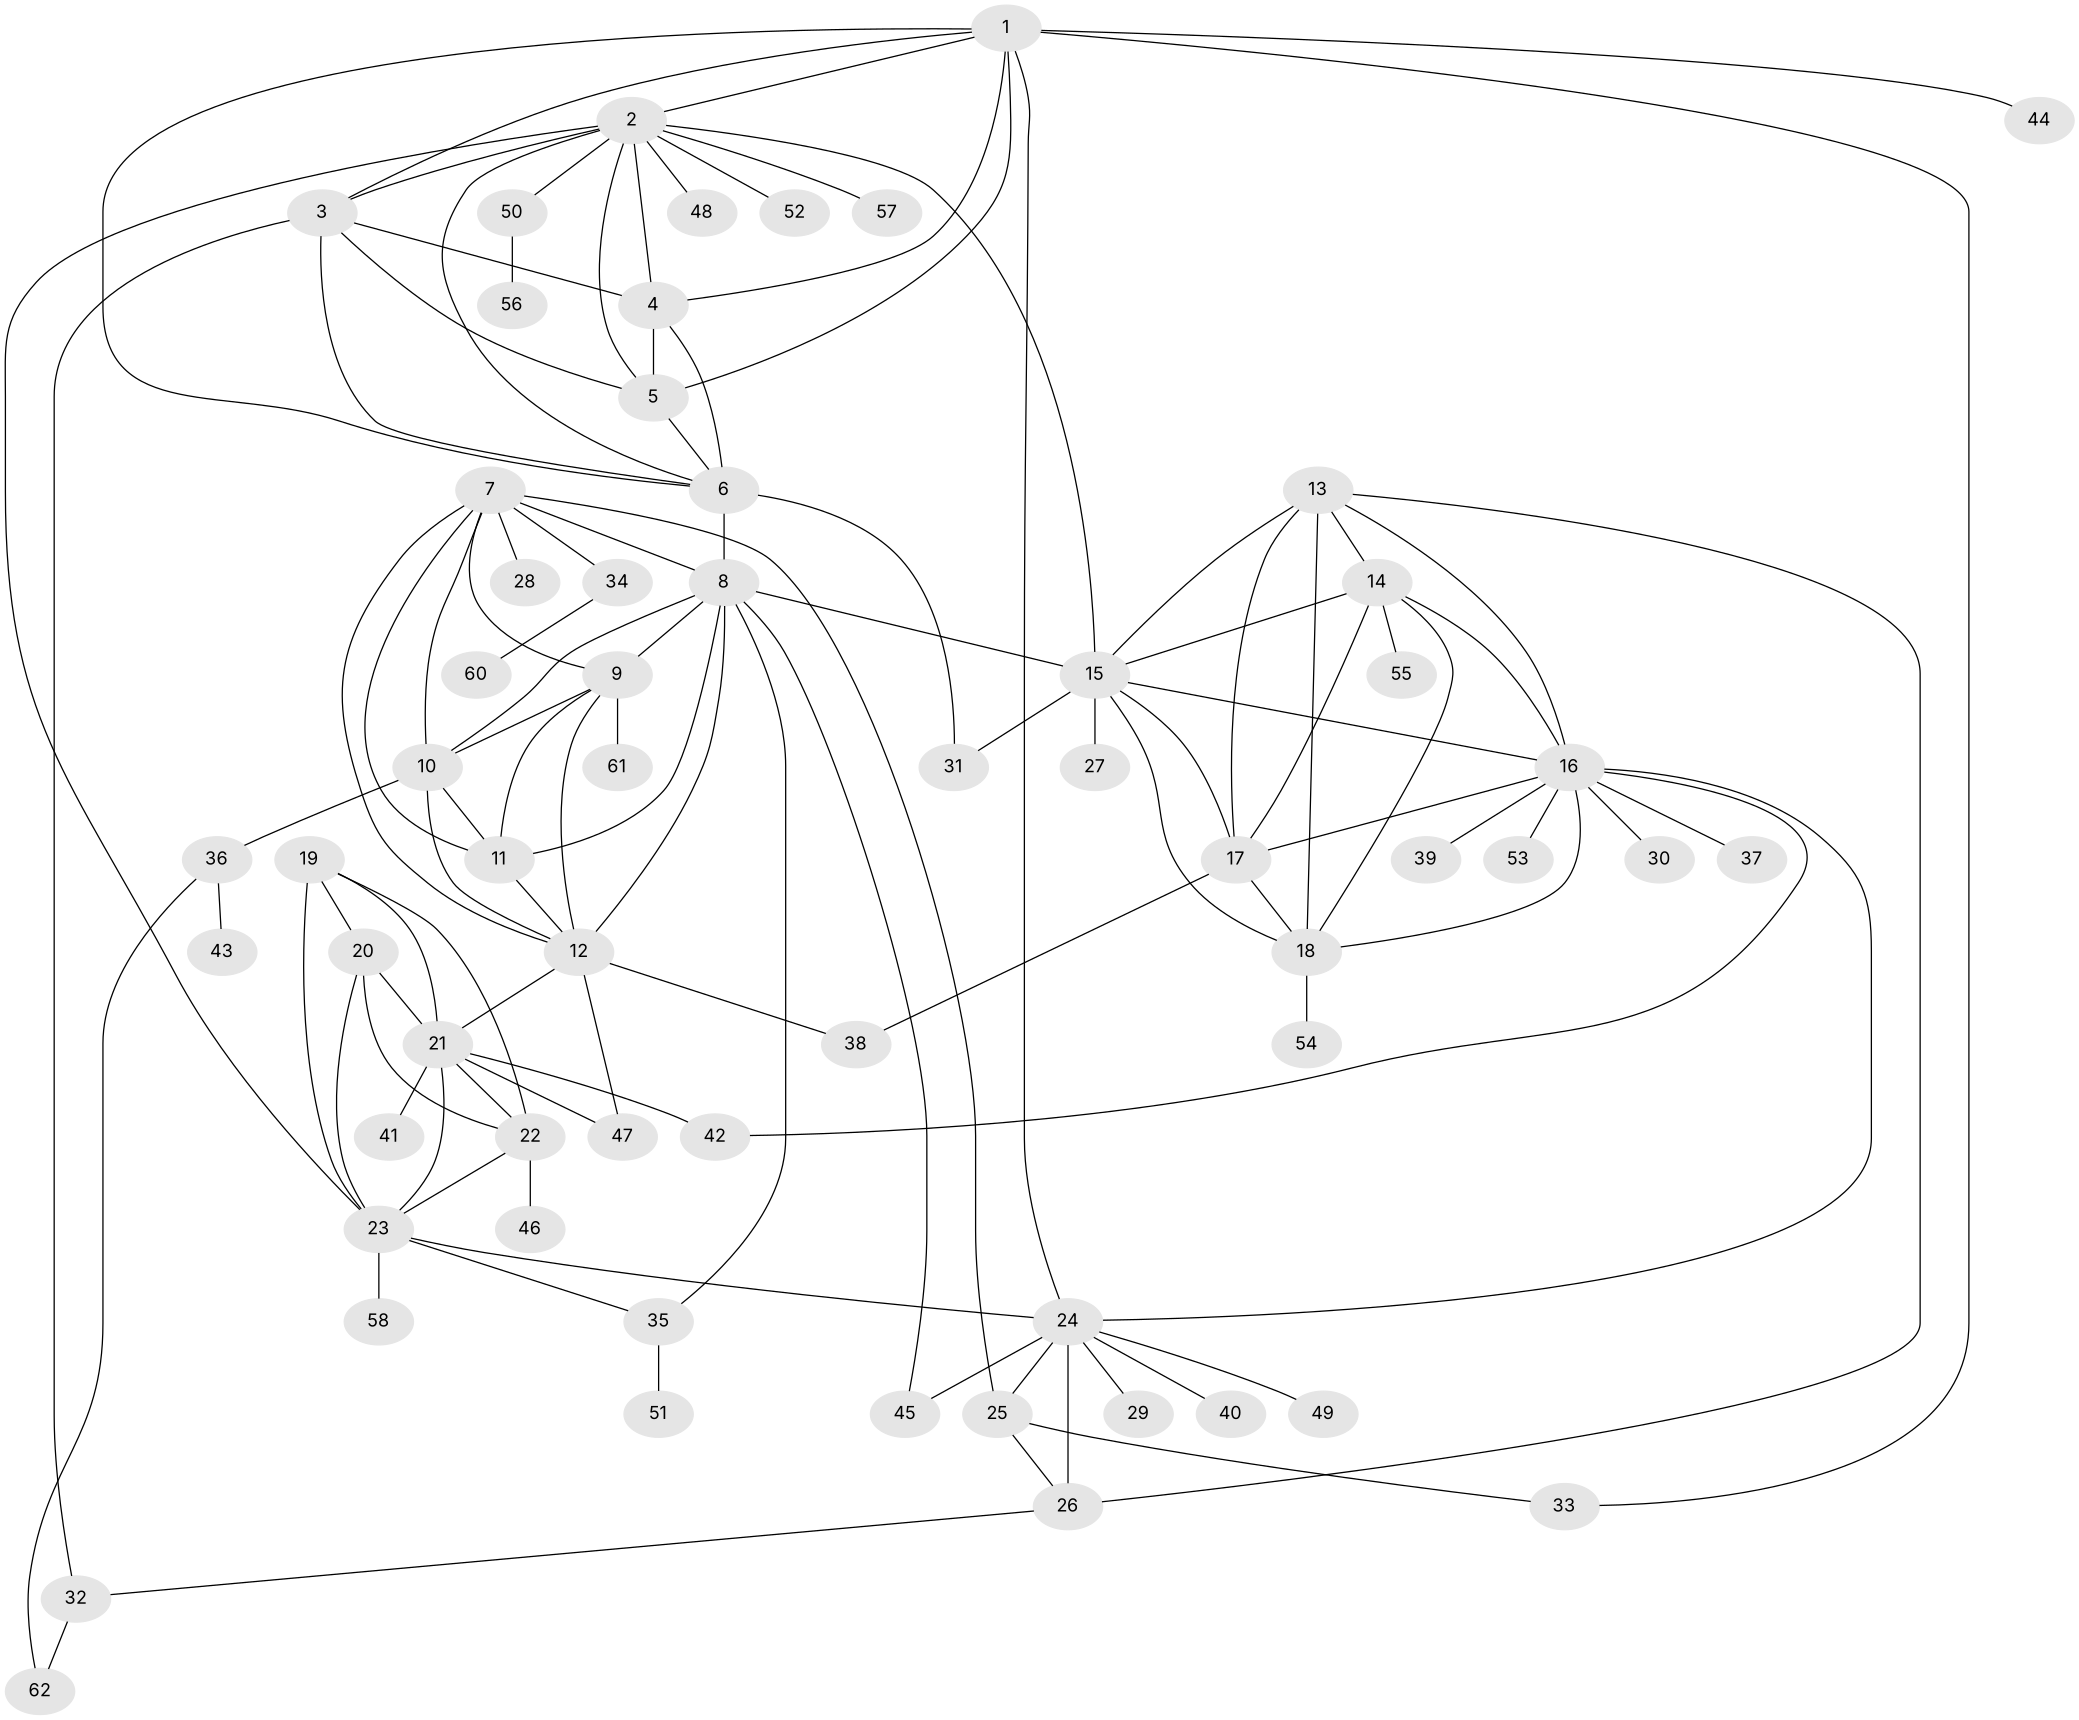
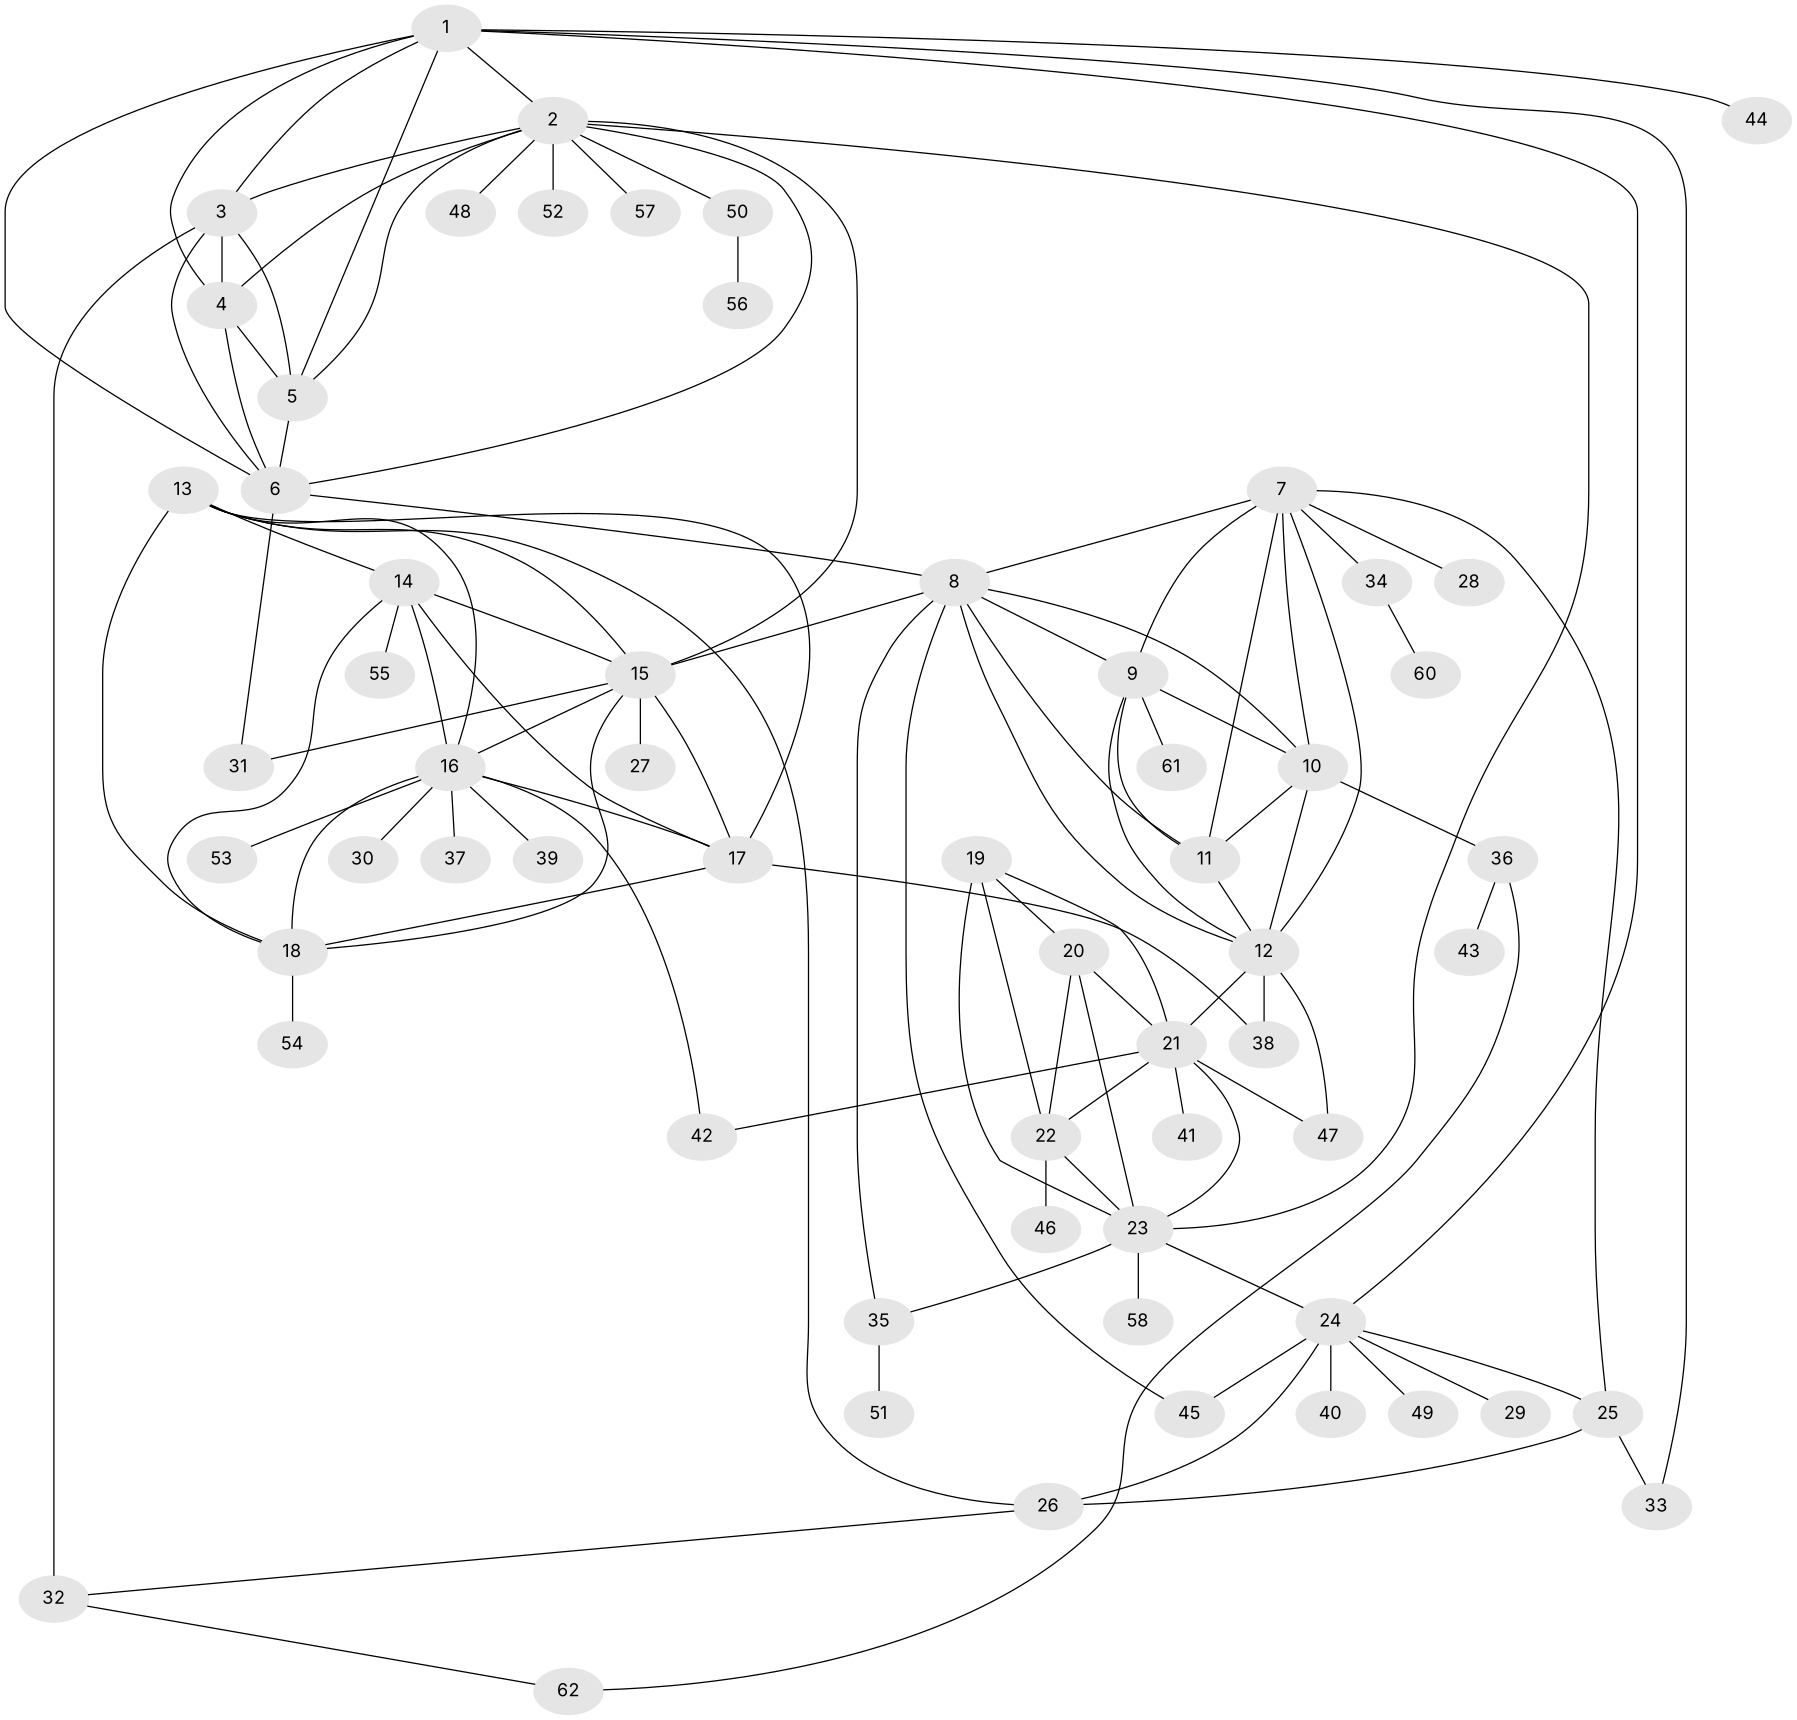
edge "16" -- "24": removed
